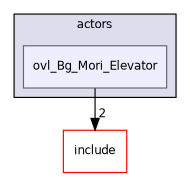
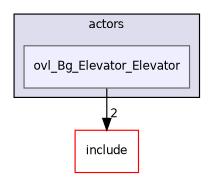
node "ovl_Bg_Mori_Elevator": label "ovl_Bg_Mori_Elevator" -> "ovl_Bg_Elevator_Elevator"
